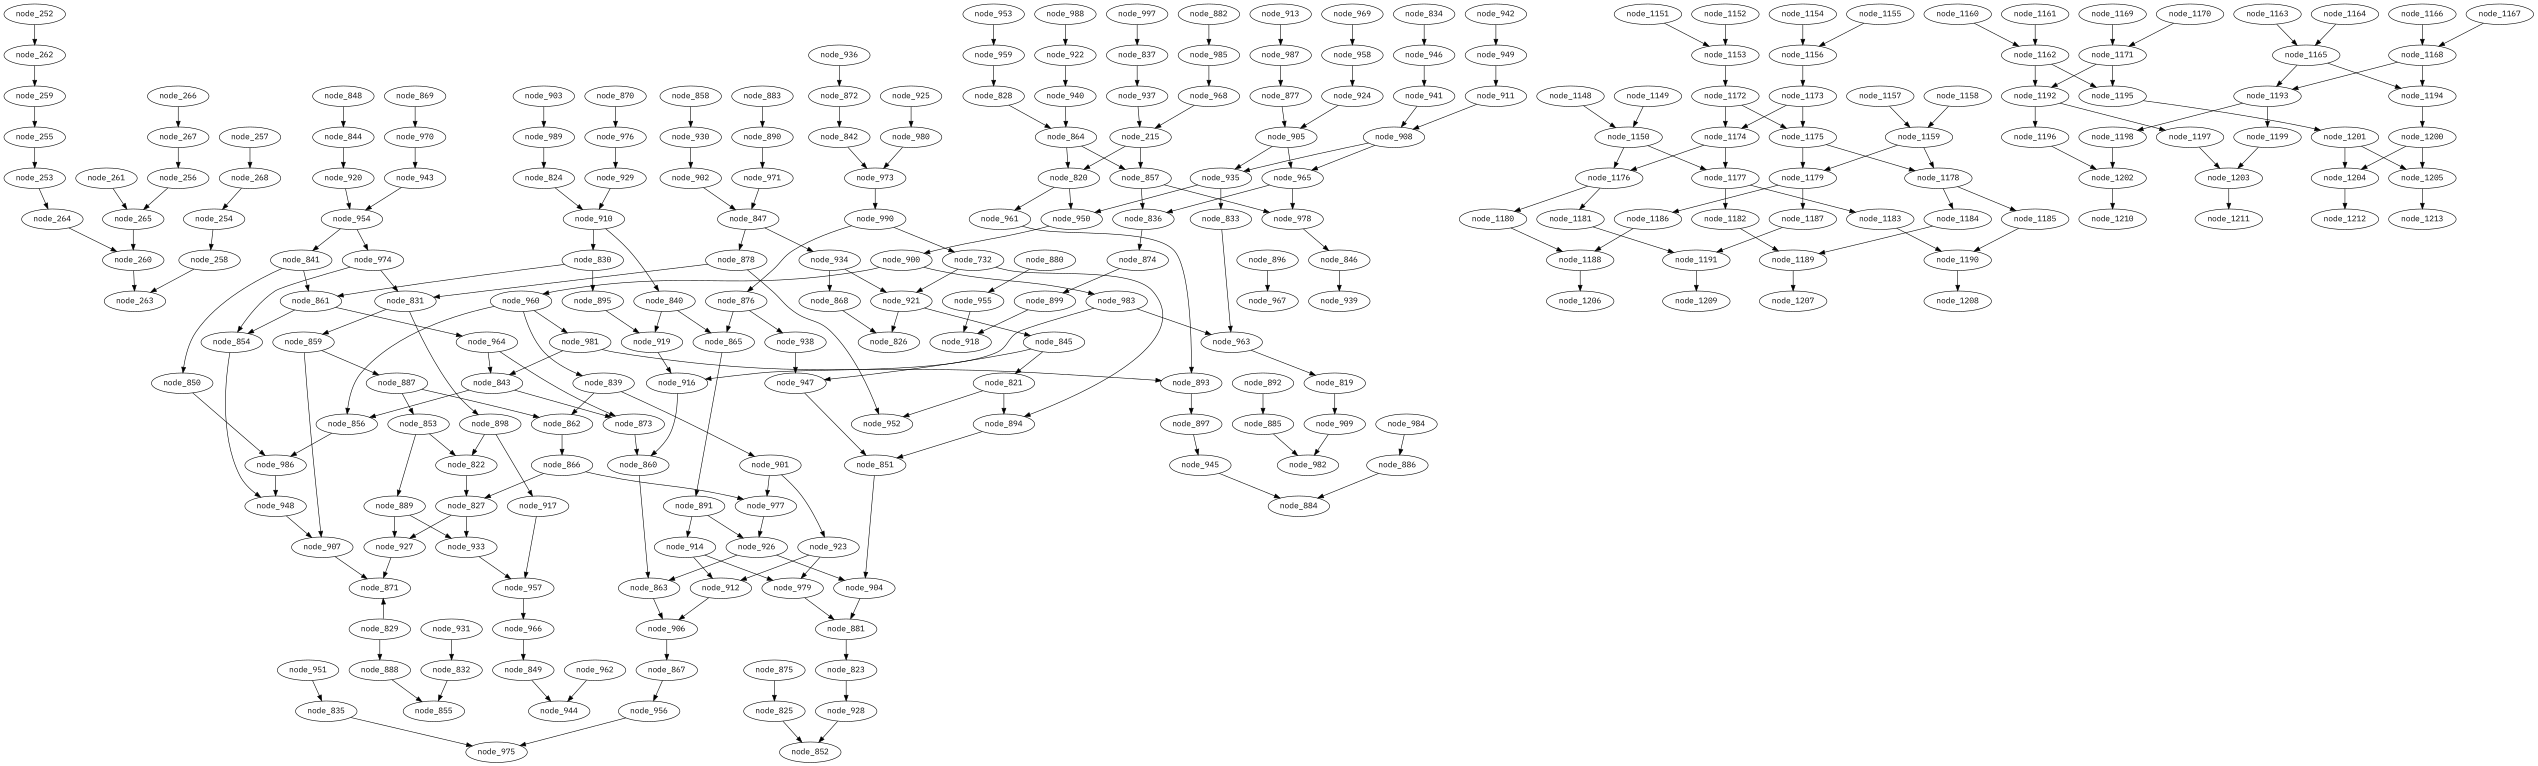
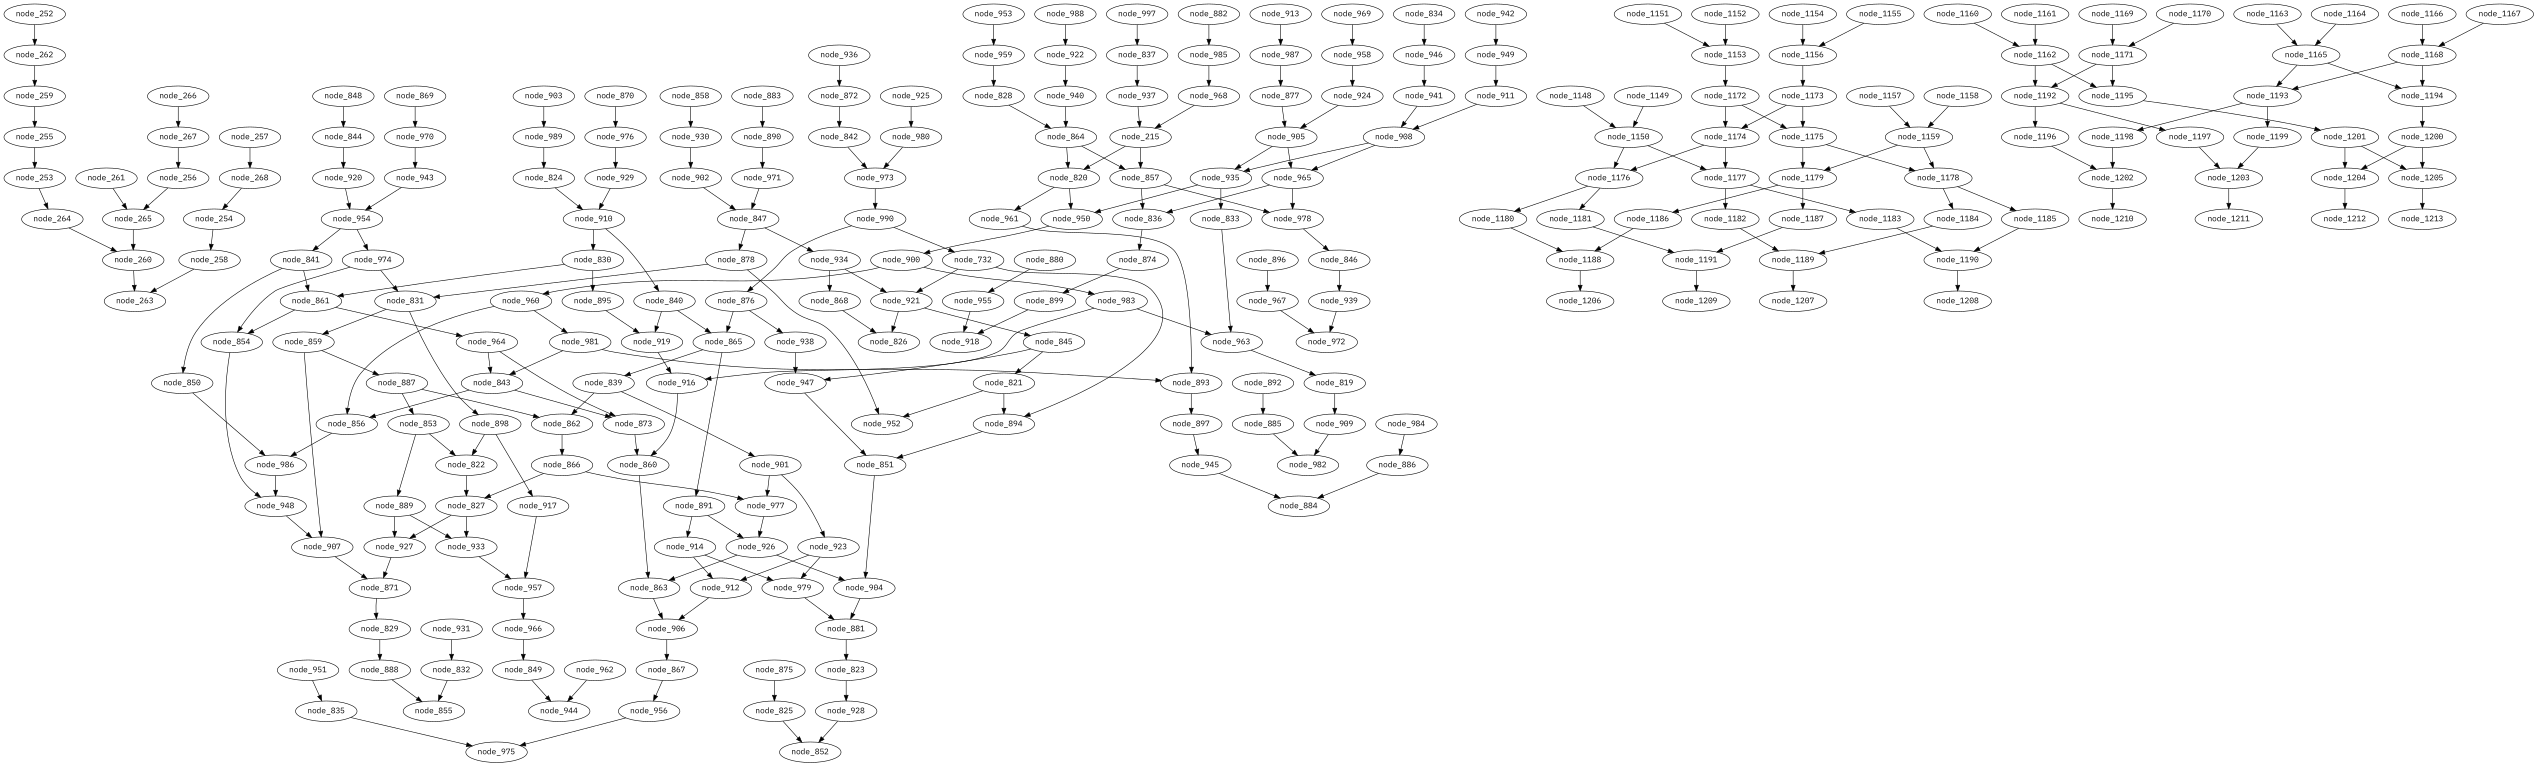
node "node_972": added
edge "node_960" -> "node_839": now "node_865" -> "node_839"
edge "node_829" -> "node_871": reversed
